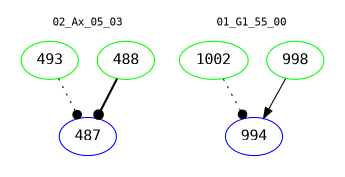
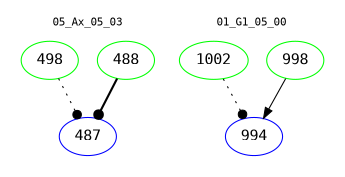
cluster "02_Ax_05_03": label "02_Ax_05_03" -> "05_Ax_05_03"
cluster "01_G1_55_00": label "01_G1_55_00" -> "01_G1_05_00"
node "493": label "493" -> "498"
